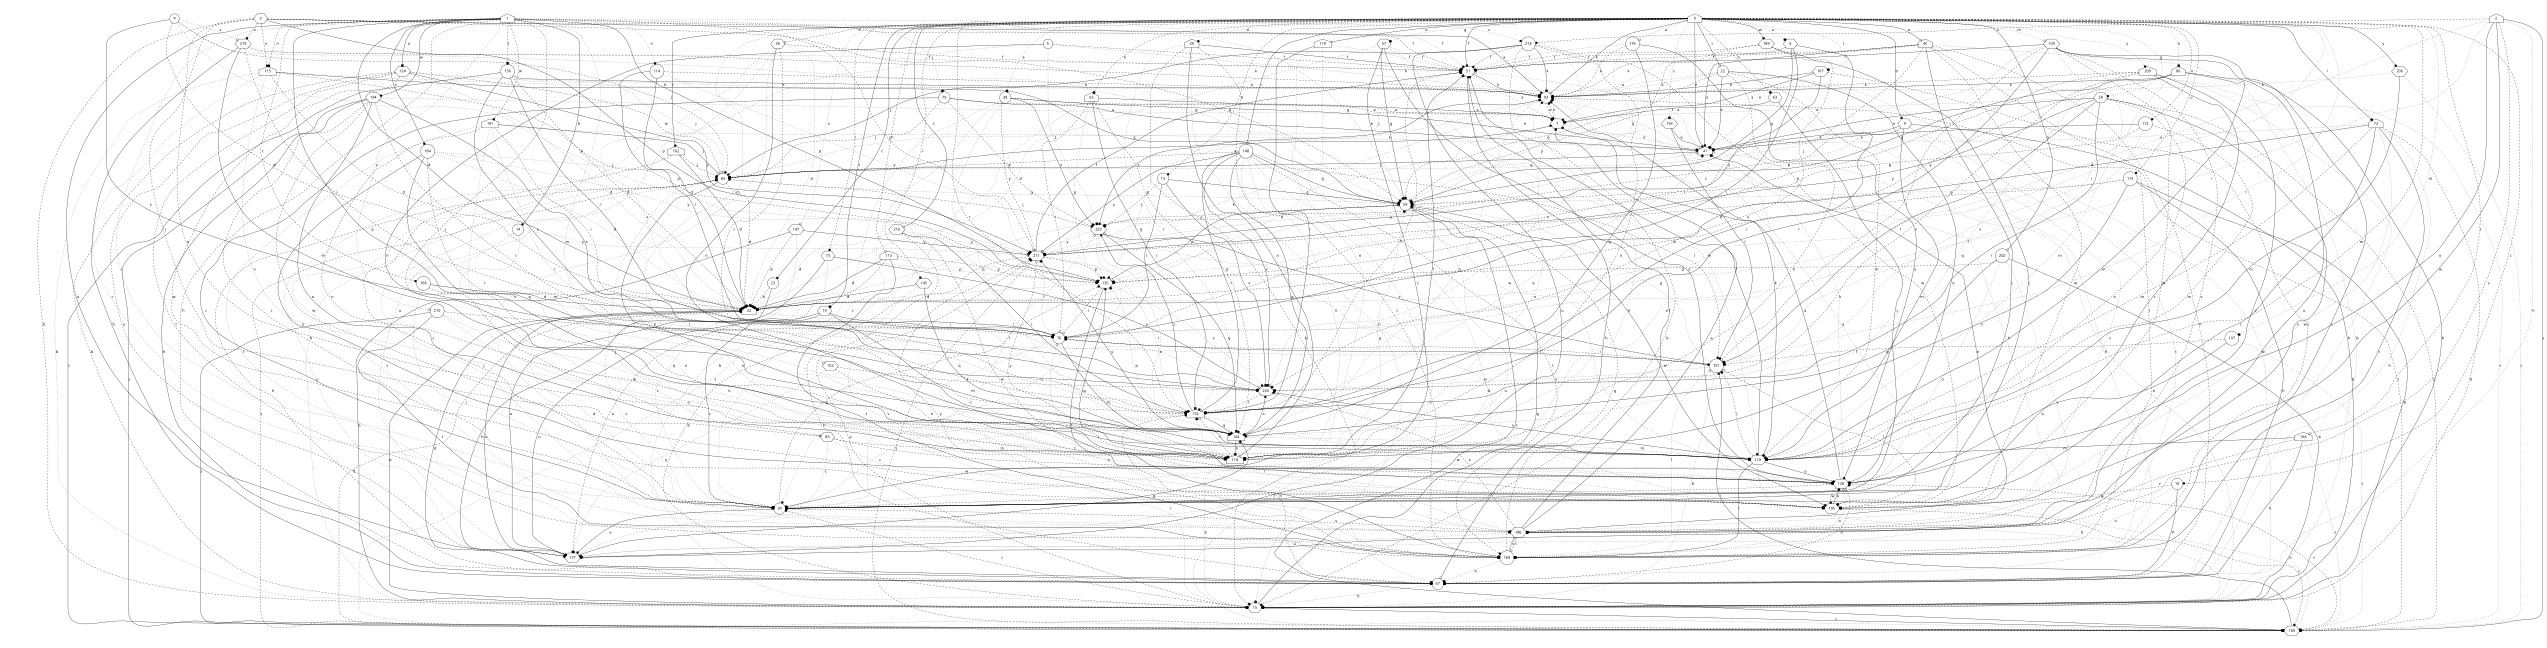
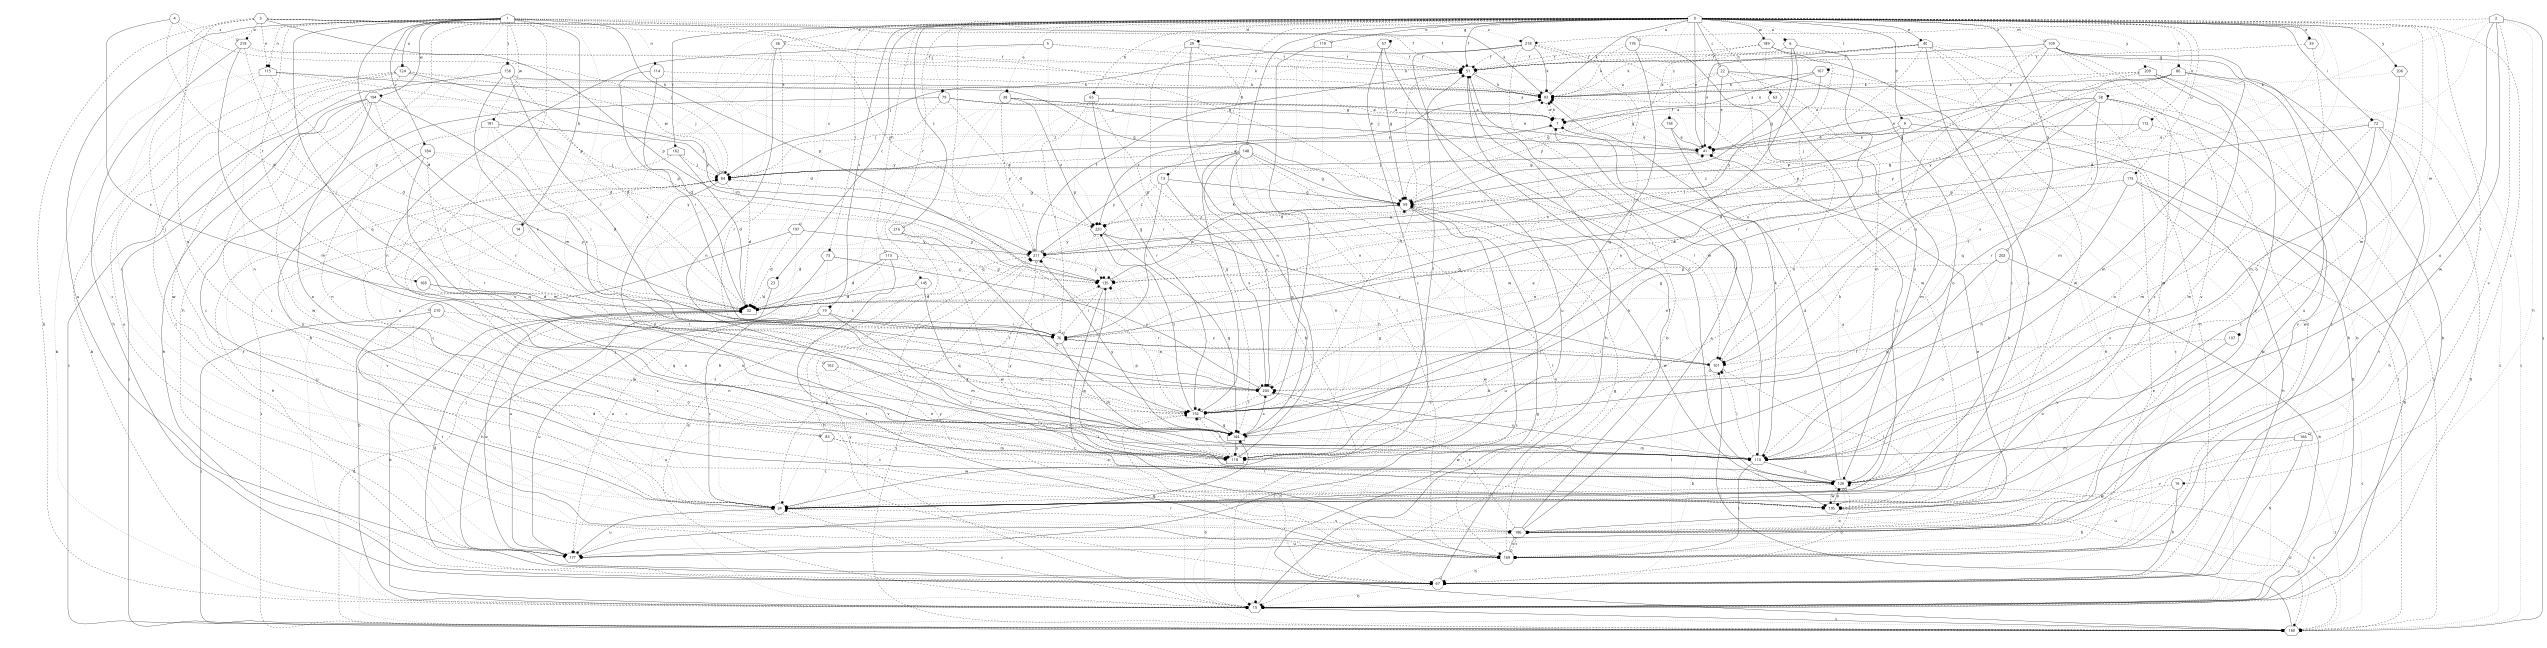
edge "0" -> "40": arrowhead odot -> dot
node "39": added
edge "4" -> "59": removed, label "g"
